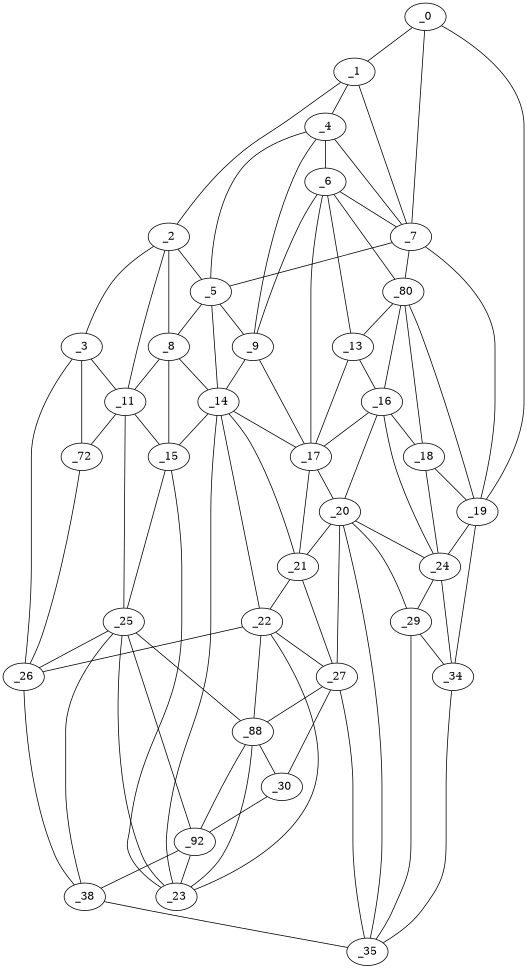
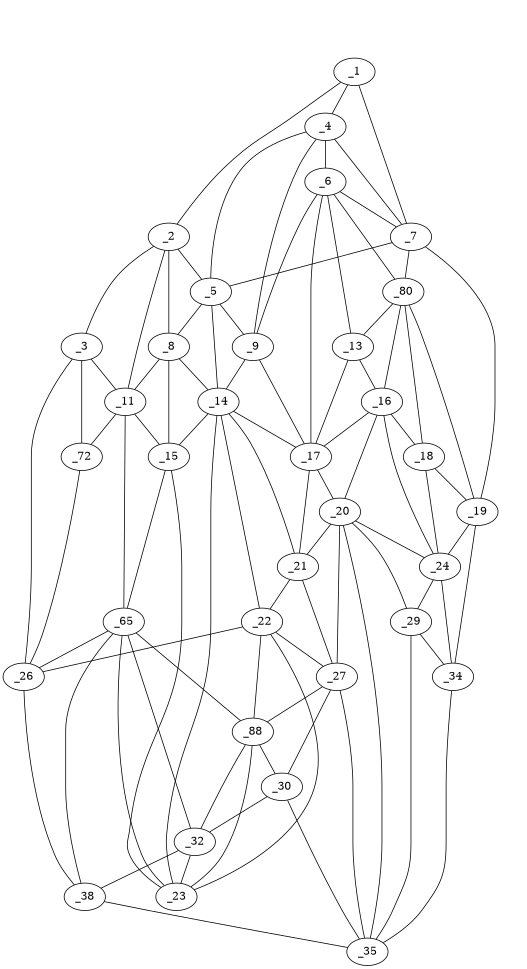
node "_0": removed
node "_25": label "_25" -> "_65"
node "_92": label "_92" -> "_32"
edge "_30" -- "_35": added
